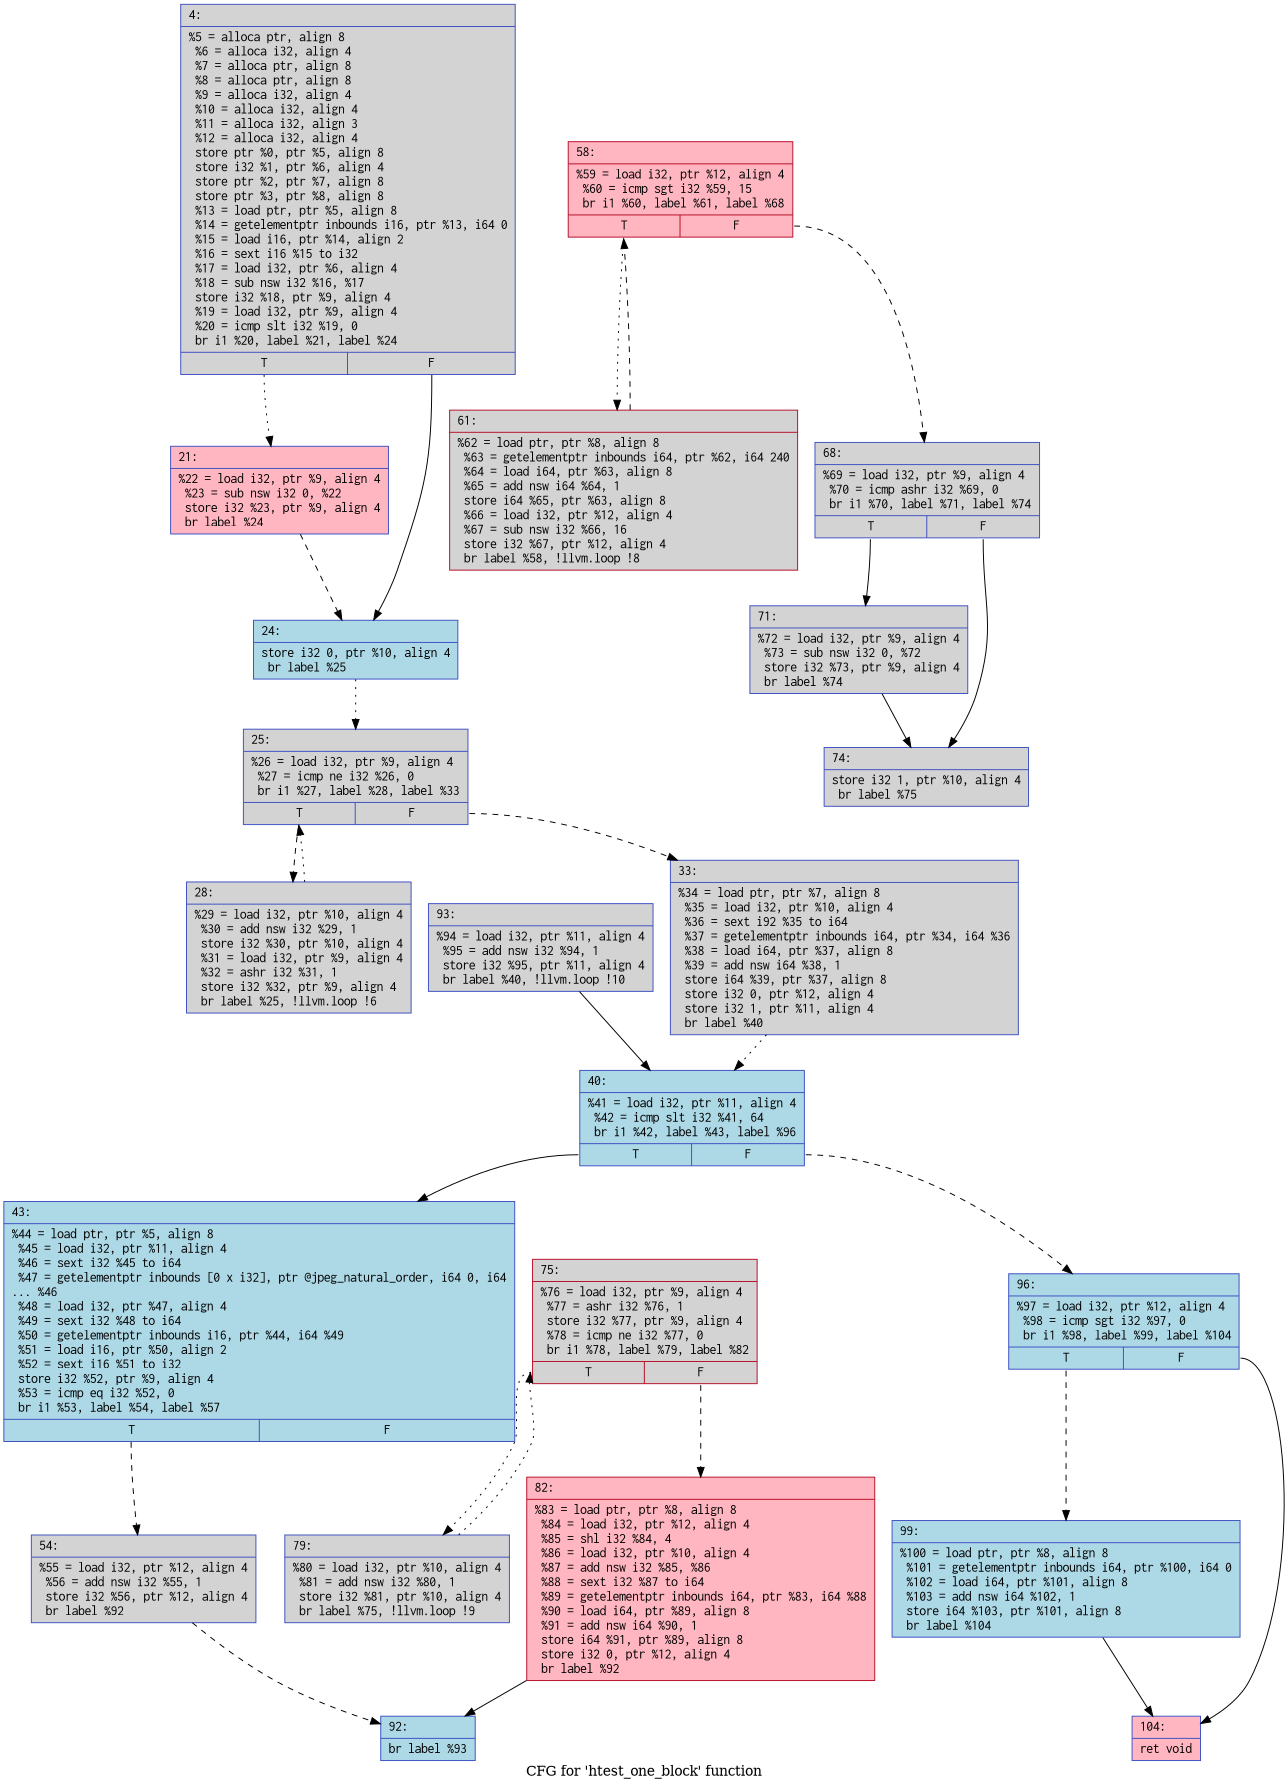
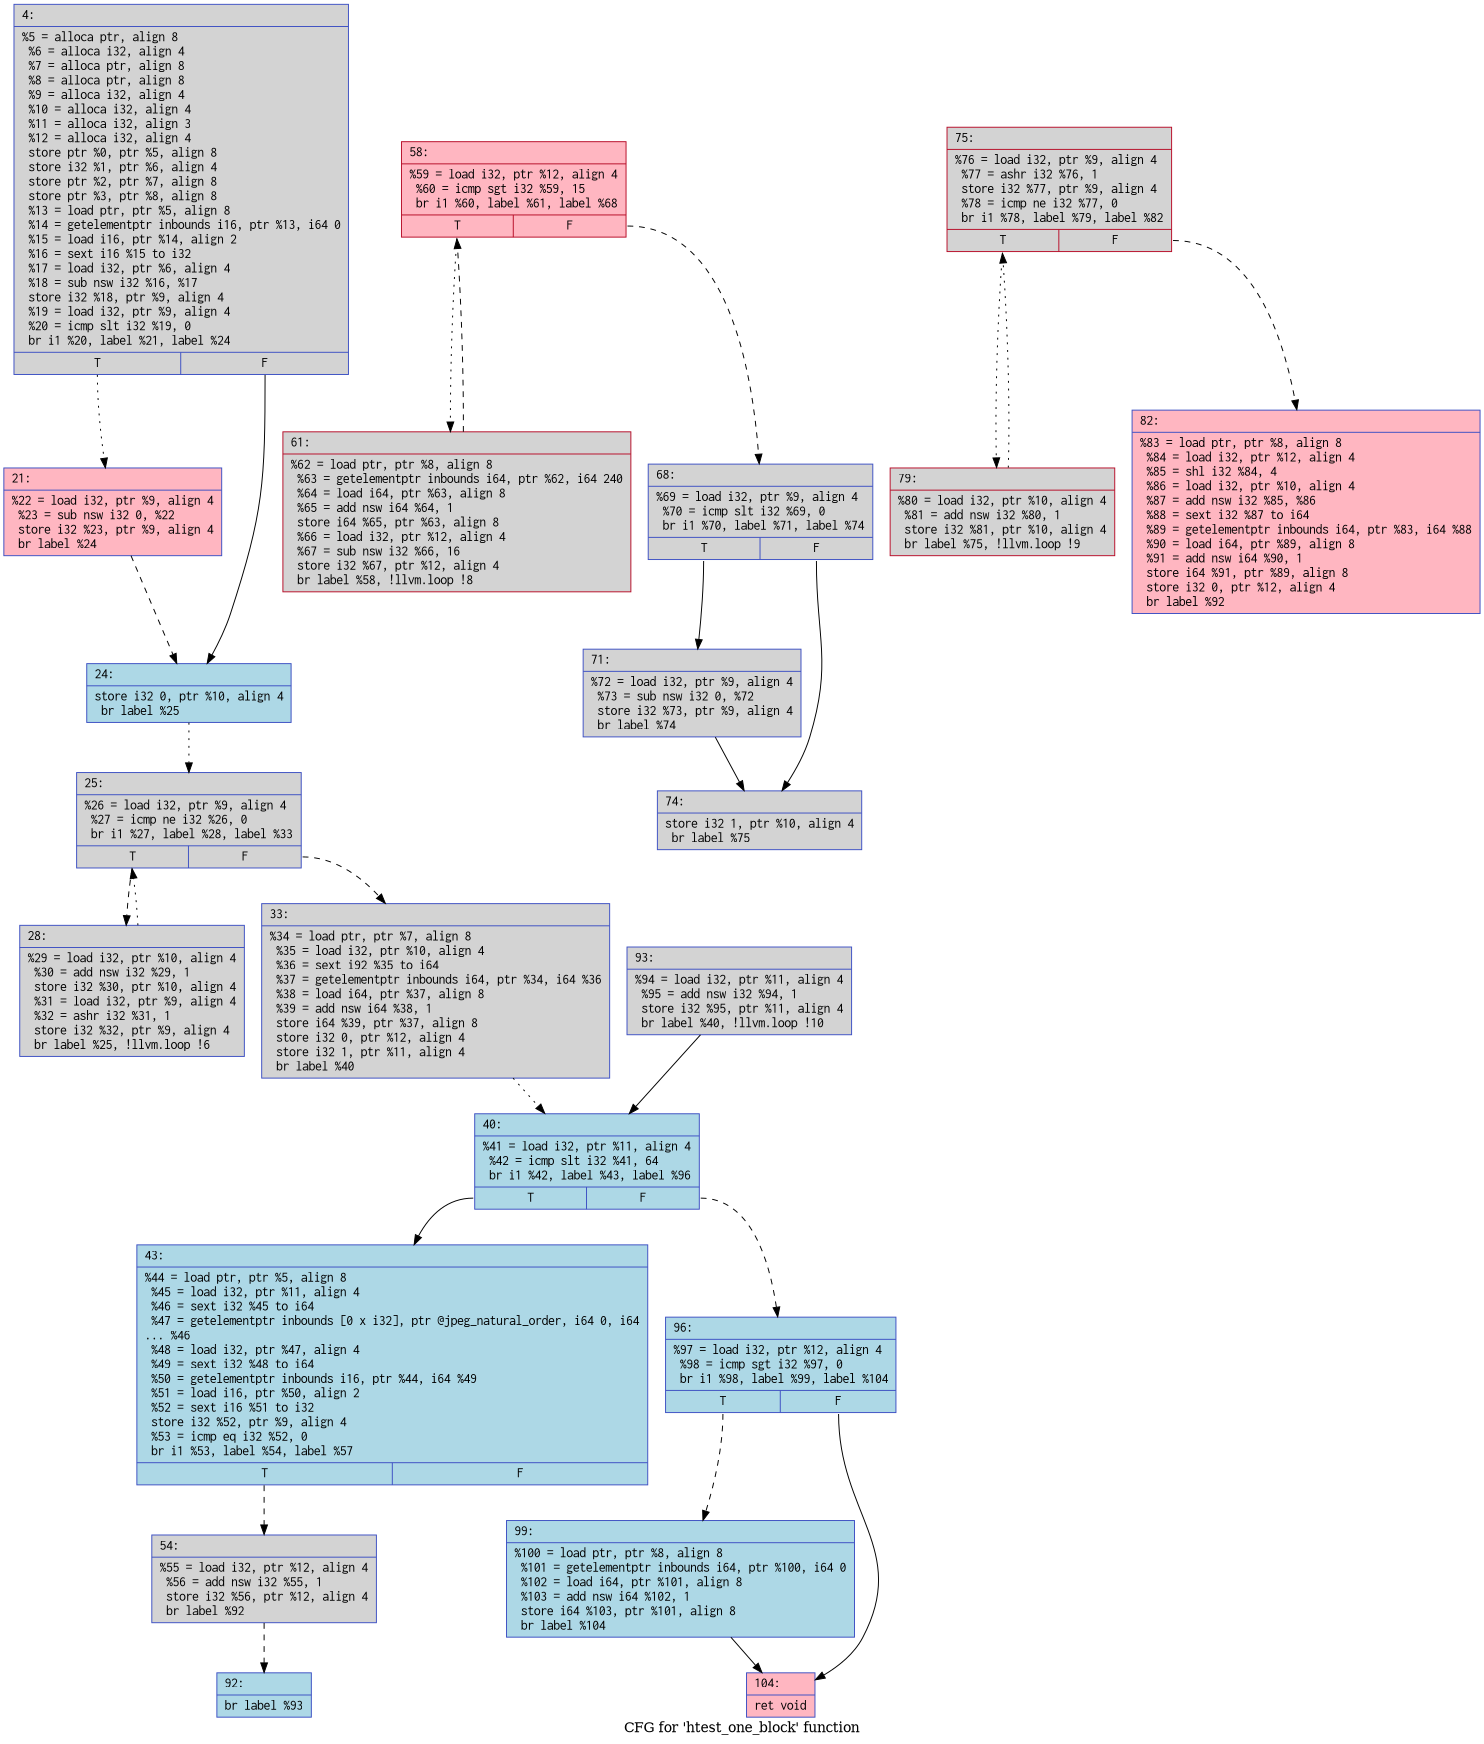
node "68:": text "%70 = icmp ashr i32 %69, 0" -> "%70 = icmp slt i32 %69, 0"
node "79:": color #3d50c3ff -> #b70d28ff
node "82:": color #b70d28ff -> #3d50c3ff
edge "82:" -> "92:": removed
